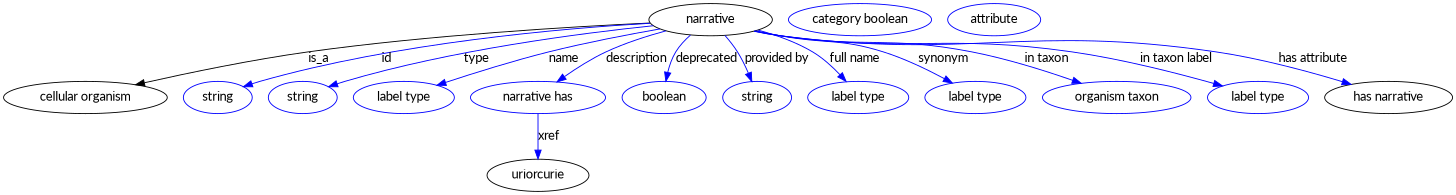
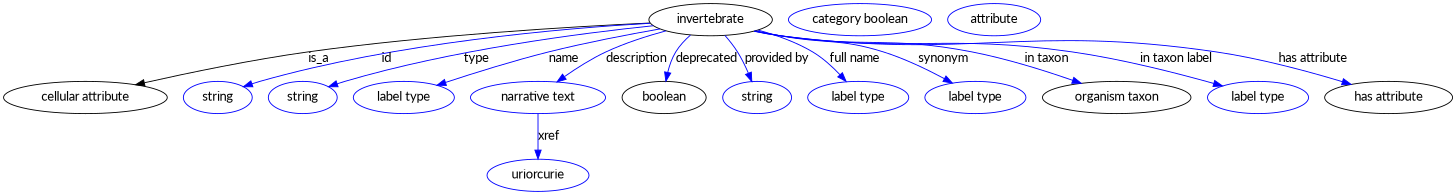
node "narrative": label "narrative" -> "invertebrate"
node "cellular organism": label "cellular organism" -> "cellular attribute"
node "narrative has": label "narrative has" -> "narrative text"
node "boolean": color blue -> black
node "organism taxon": color blue -> black
node "has narrative": label "has narrative" -> "has attribute"
node "uriorcurie": color black -> blue
